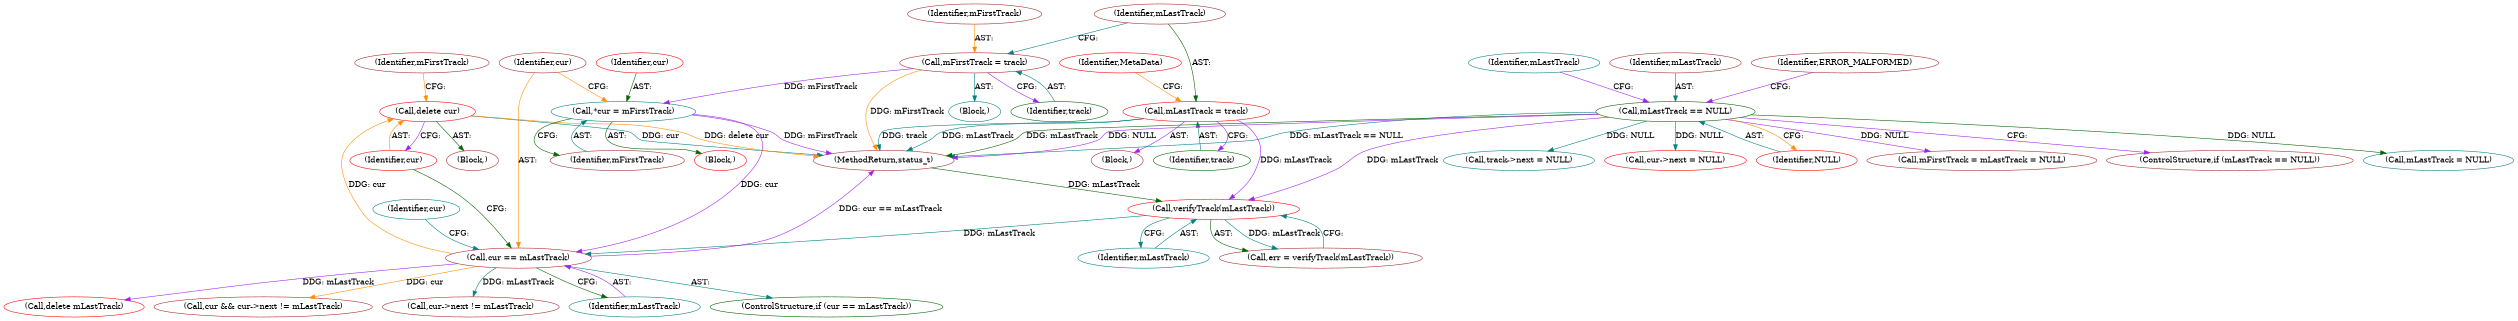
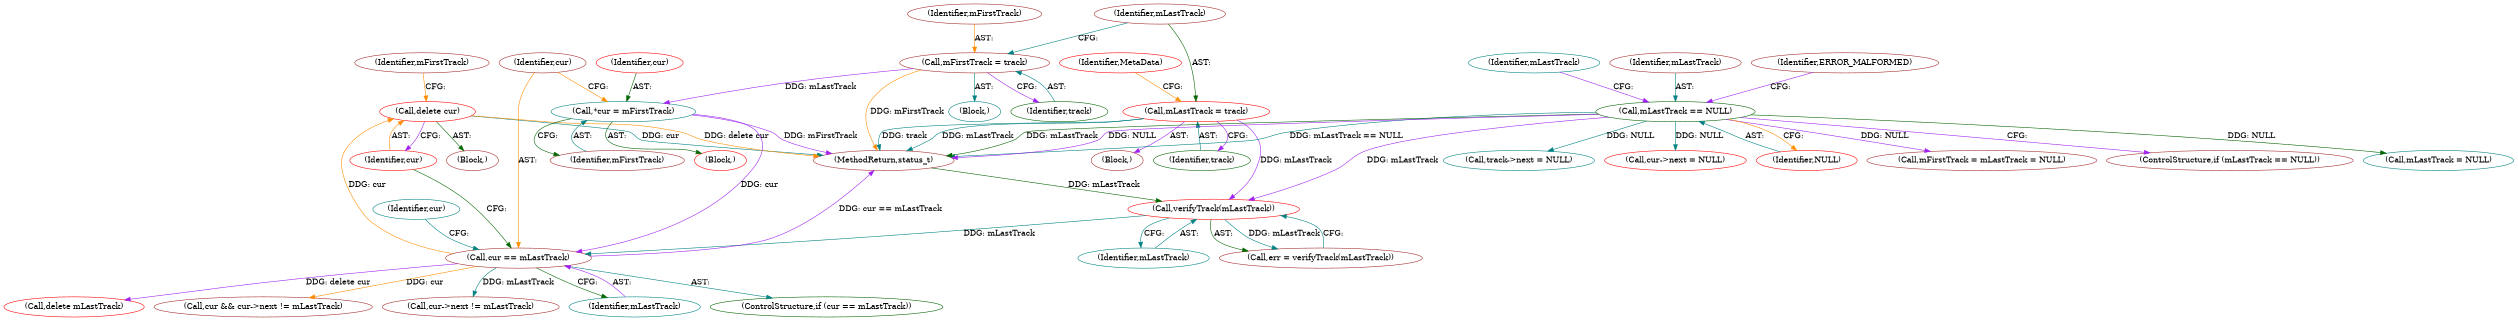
edge "(Call,mFirstTrack = track)" -> "(Call,*cur = mFirstTrack)": label "DDG: mFirstTrack" -> "DDG: mLastTrack"
edge "(Call,cur == mLastTrack)" -> "(Call,delete mLastTrack)": label "DDG: mLastTrack" -> "DDG: delete cur"
